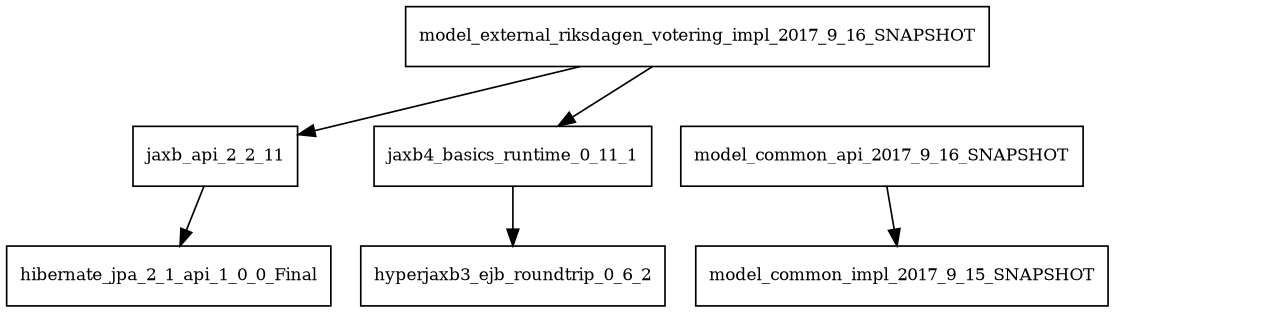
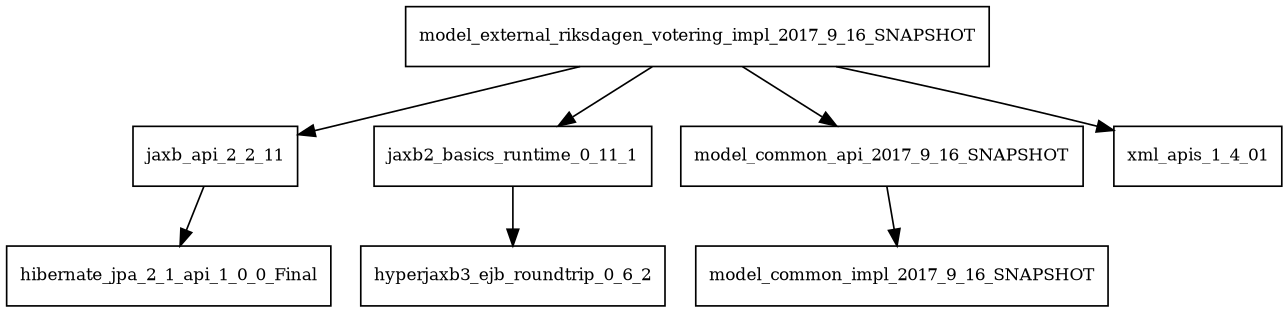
edge "model_external_riksdagen_votering_impl_2017_9_16_SNAPSHOT" -> "model_common_api_2017_9_16_SNAPSHOT": added
node "jaxb4_basics_runtime_0_11_1": label "jaxb4_basics_runtime_0_11_1" -> "jaxb2_basics_runtime_0_11_1"
node "xml_apis_1_4_01": added
node "model_common_impl_2017_9_15_SNAPSHOT": label "model_common_impl_2017_9_15_SNAPSHOT" -> "model_common_impl_2017_9_16_SNAPSHOT"
